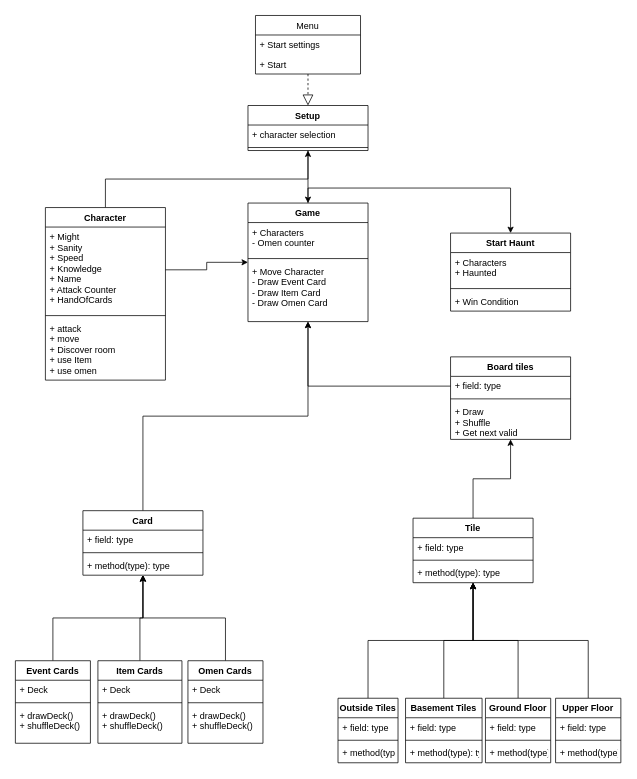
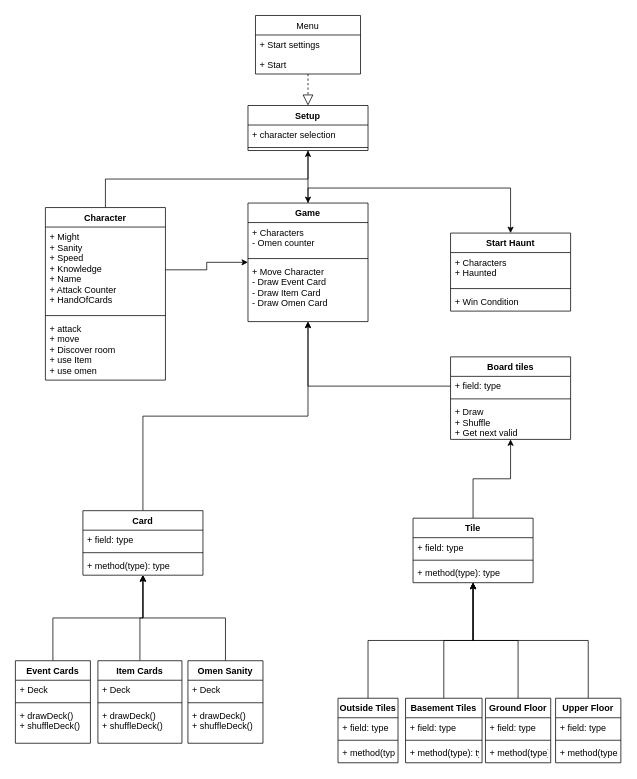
node "Omen Cards": label "Omen Cards" -> "Omen Sanity"
